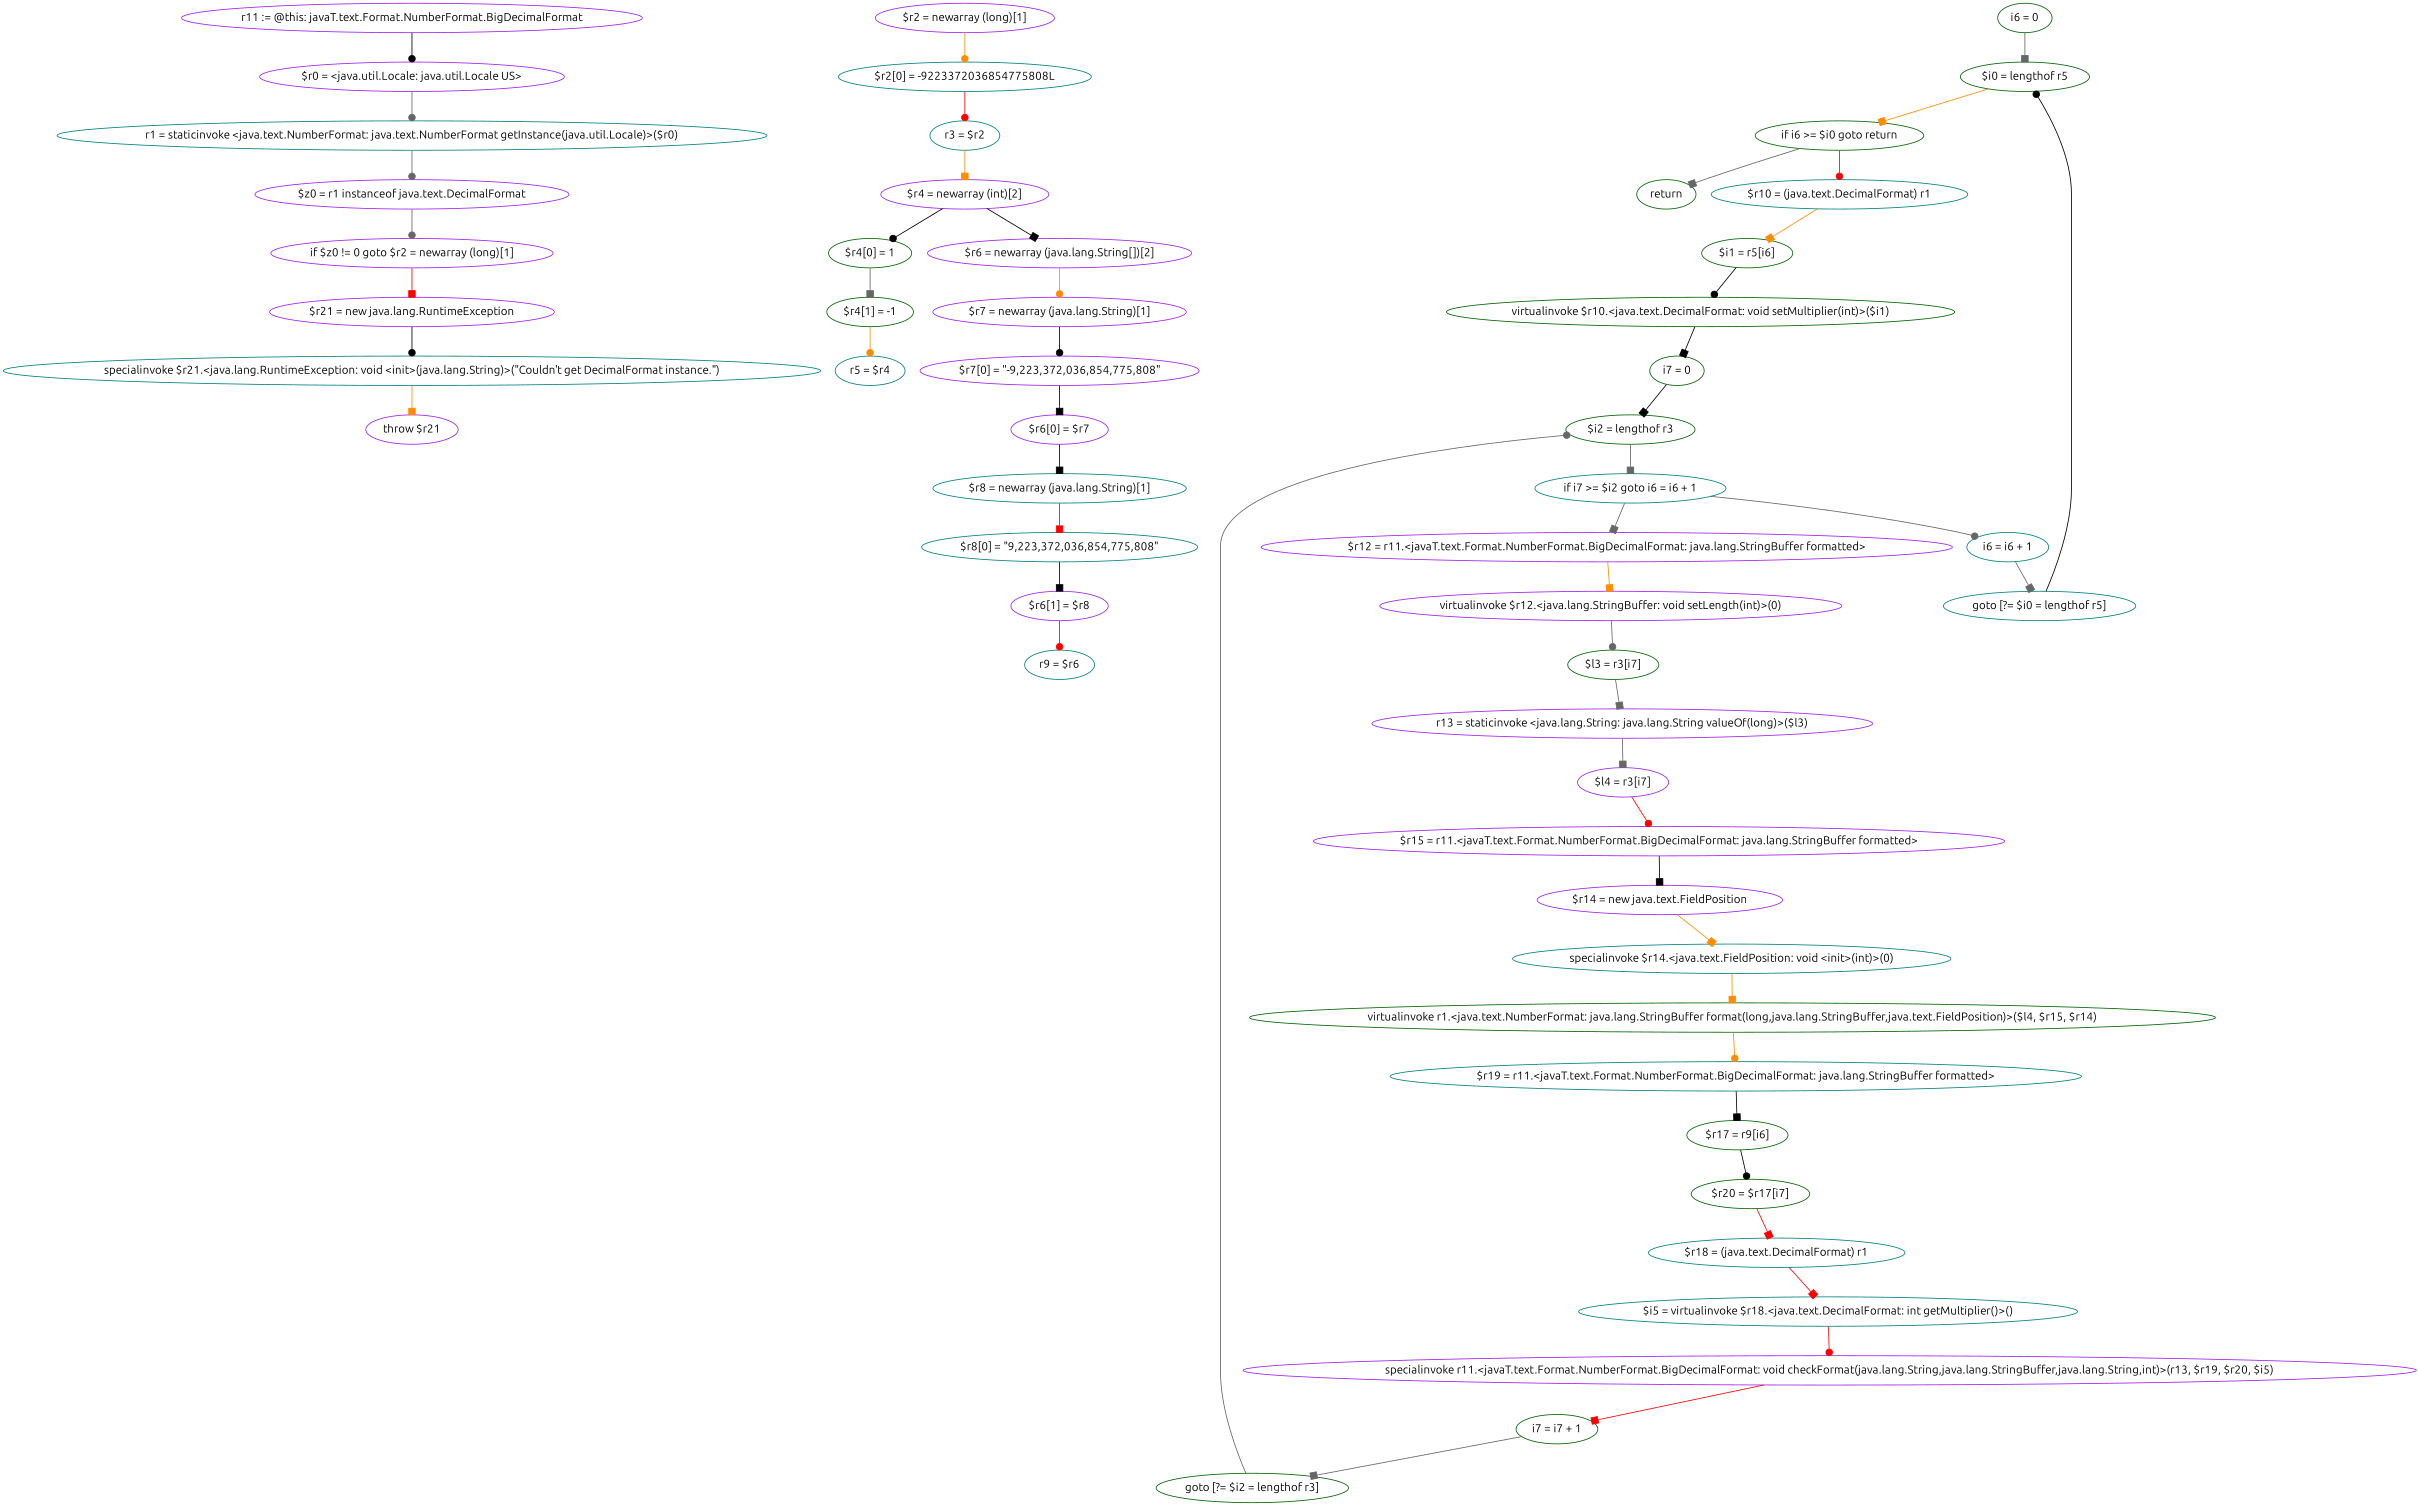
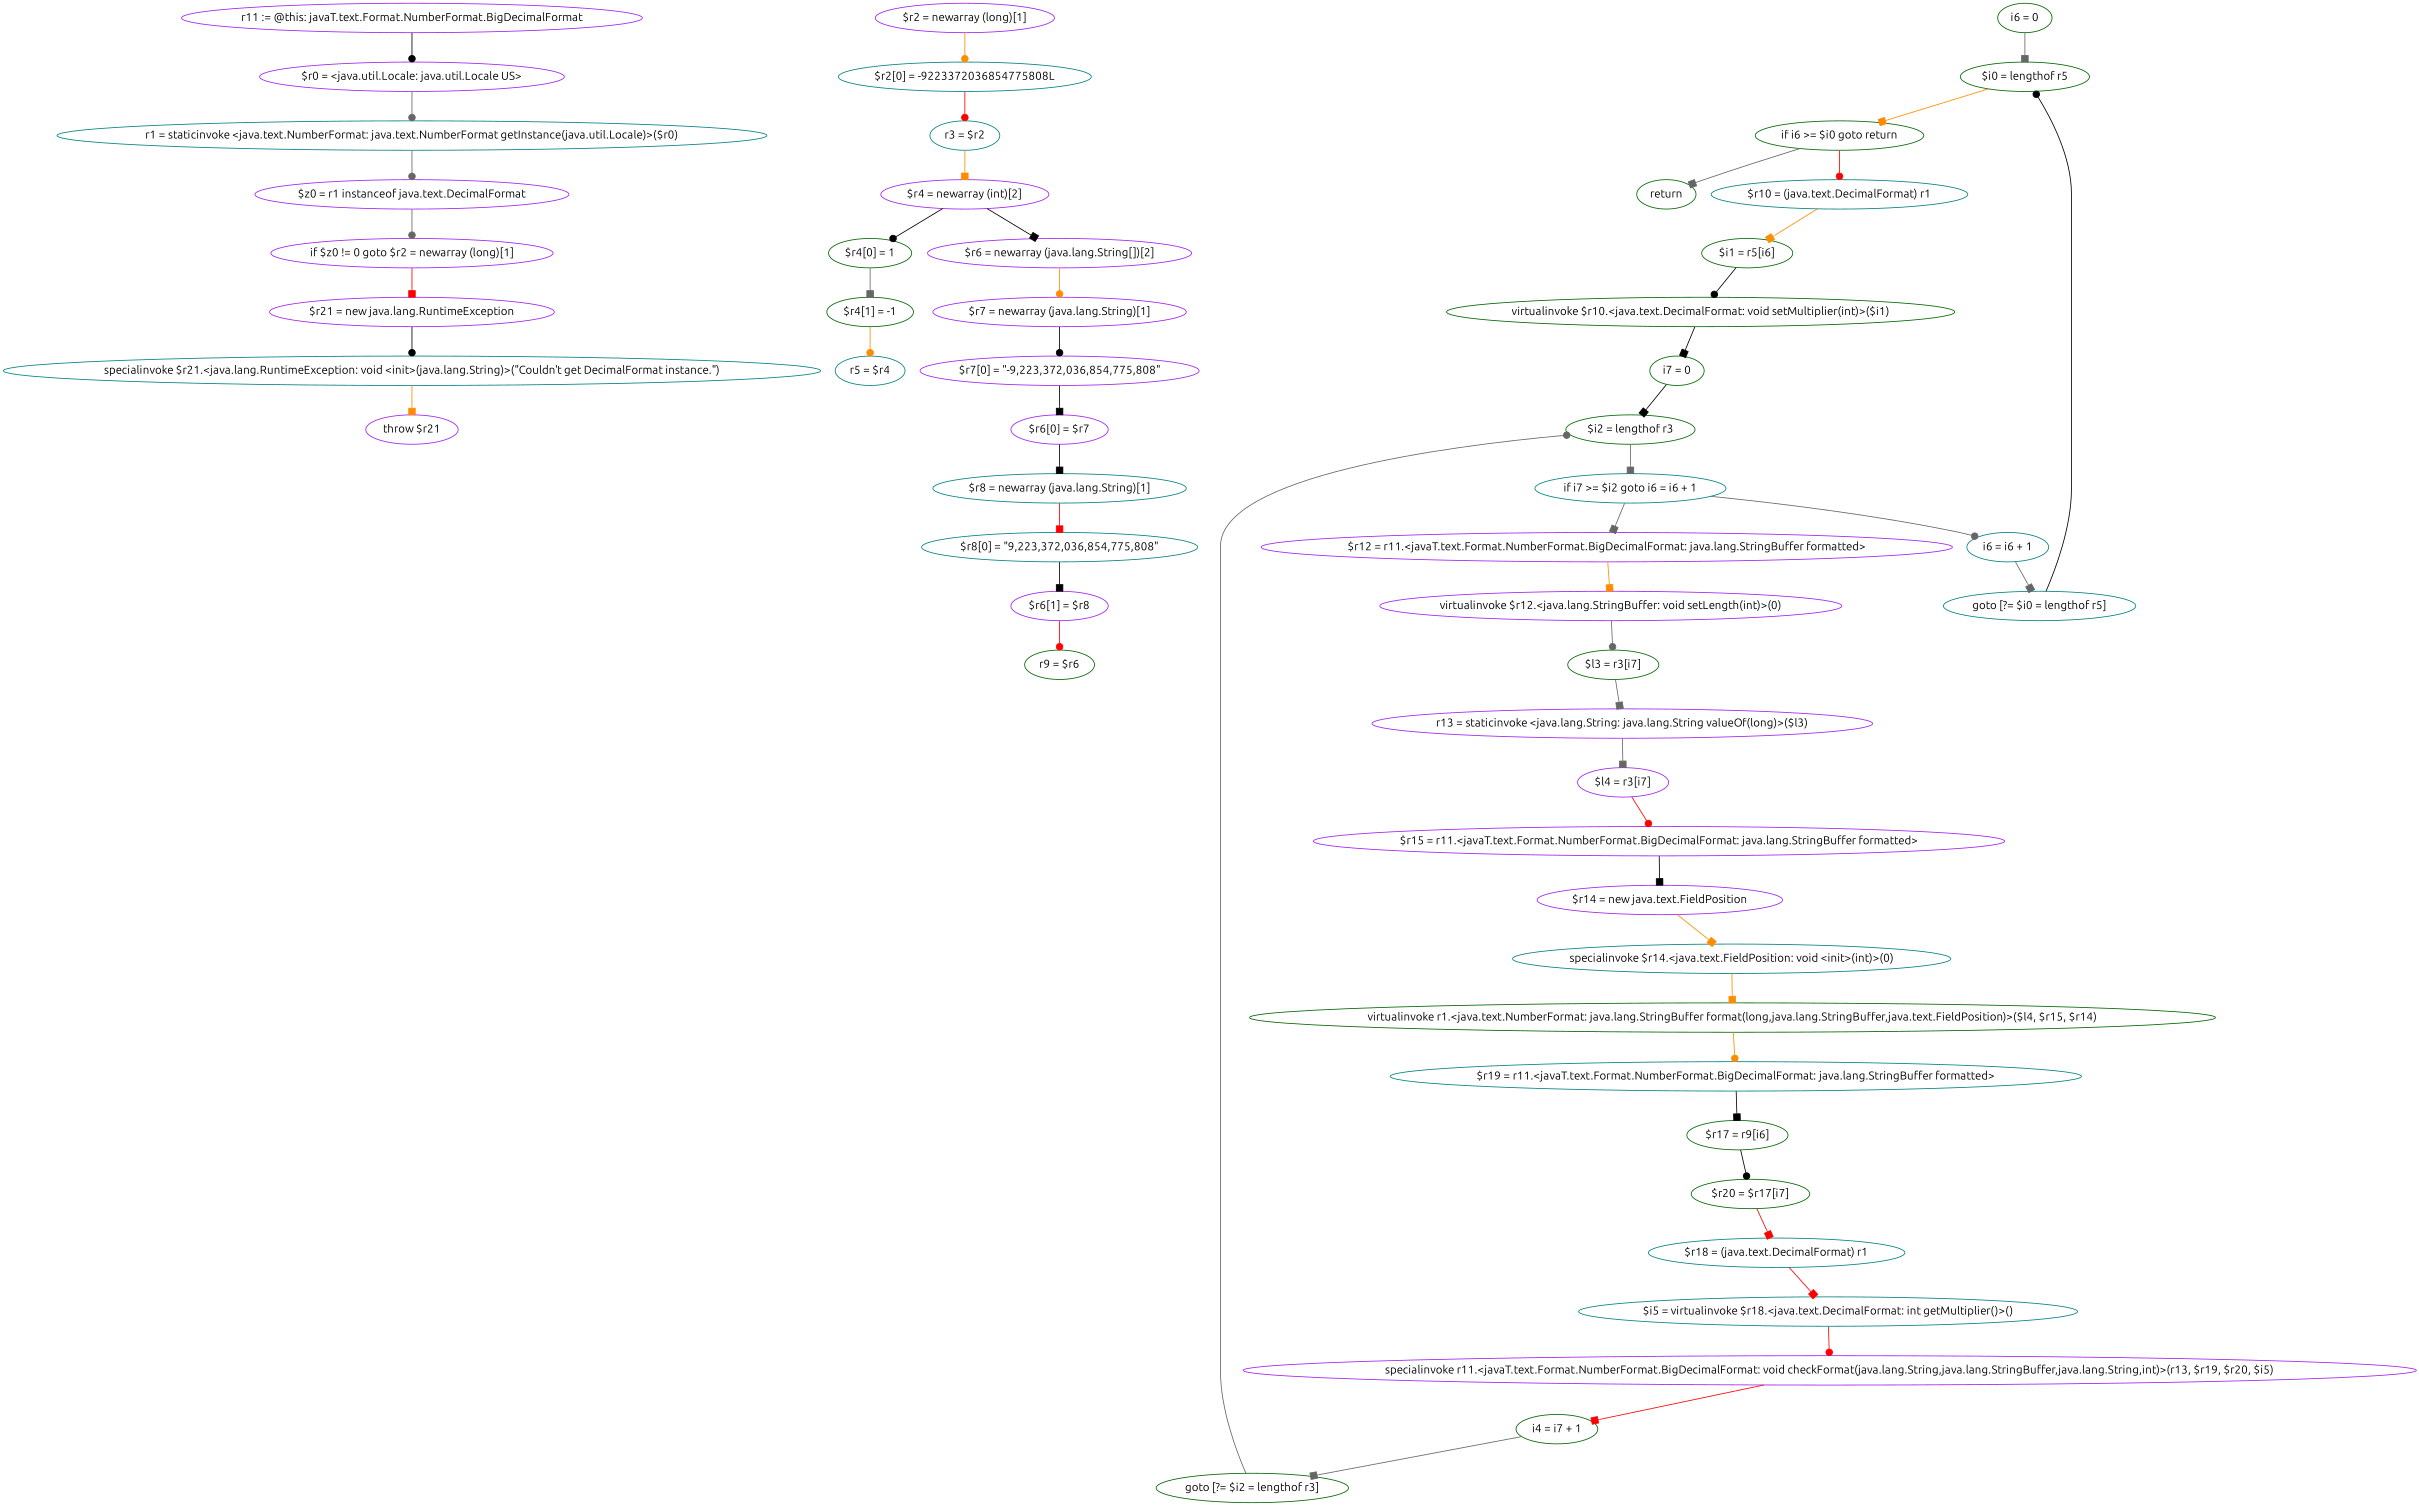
node "r9 = $r6": color teal -> darkgreen
node "i7 = i7 + 1": label "i7 = i7 + 1" -> "i4 = i7 + 1"
